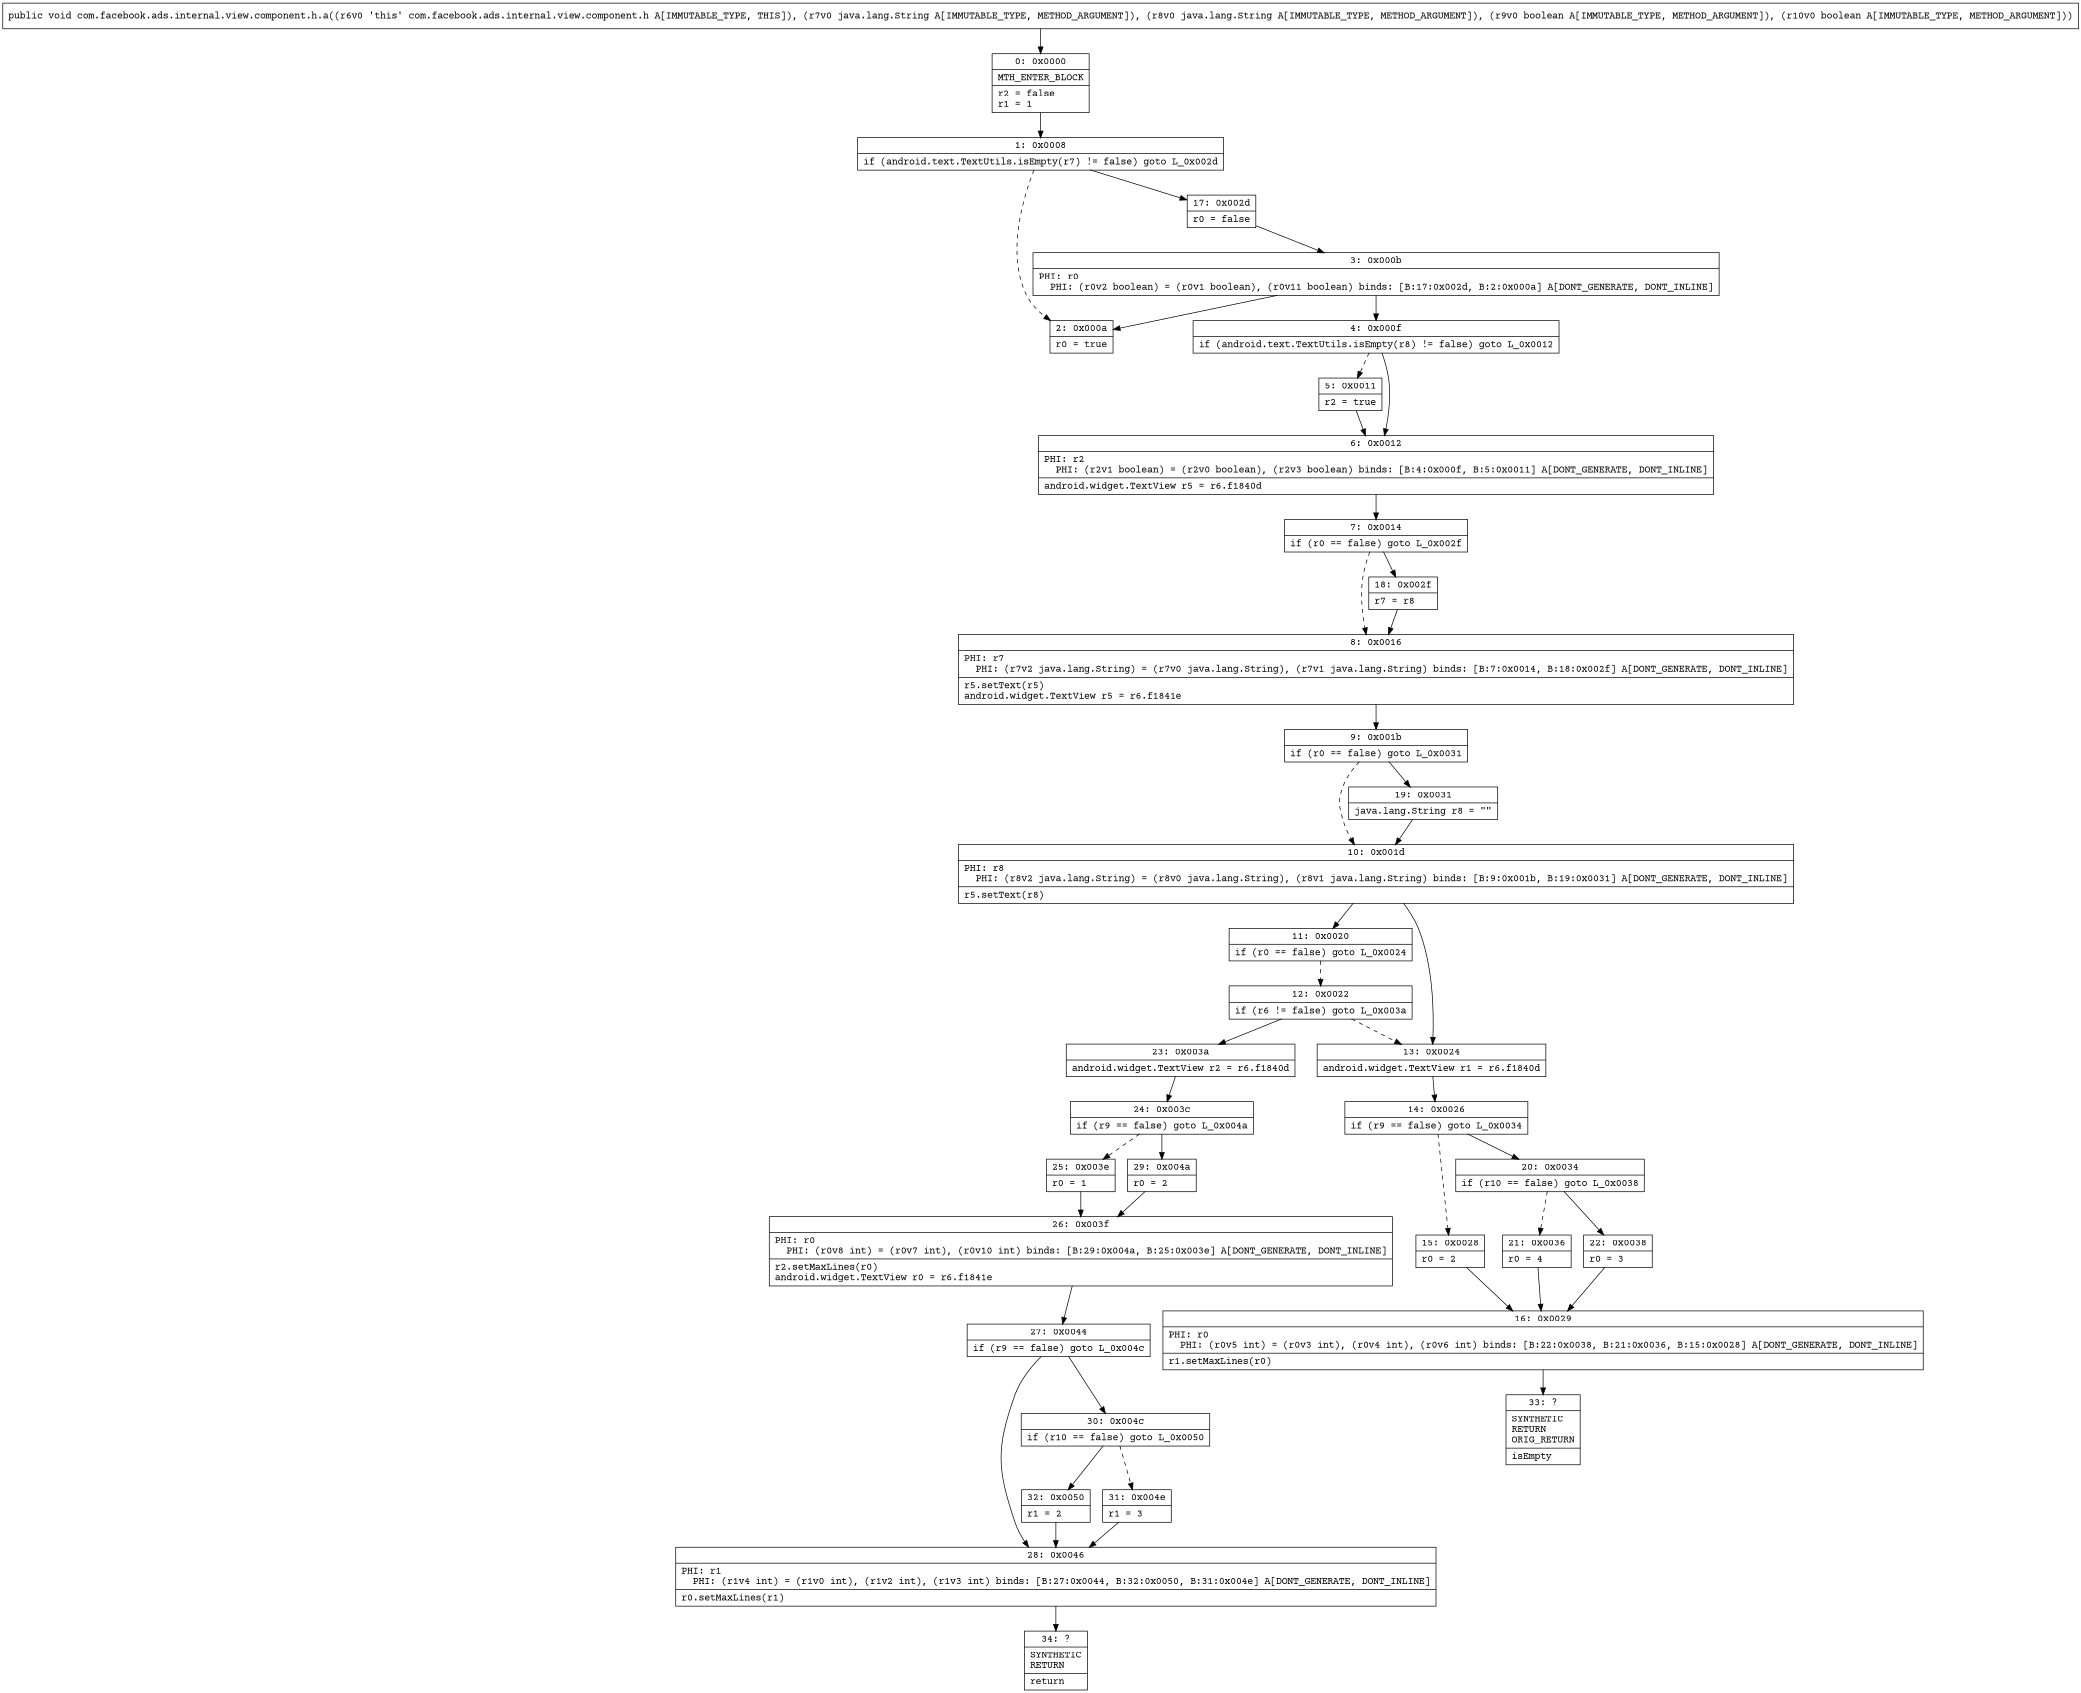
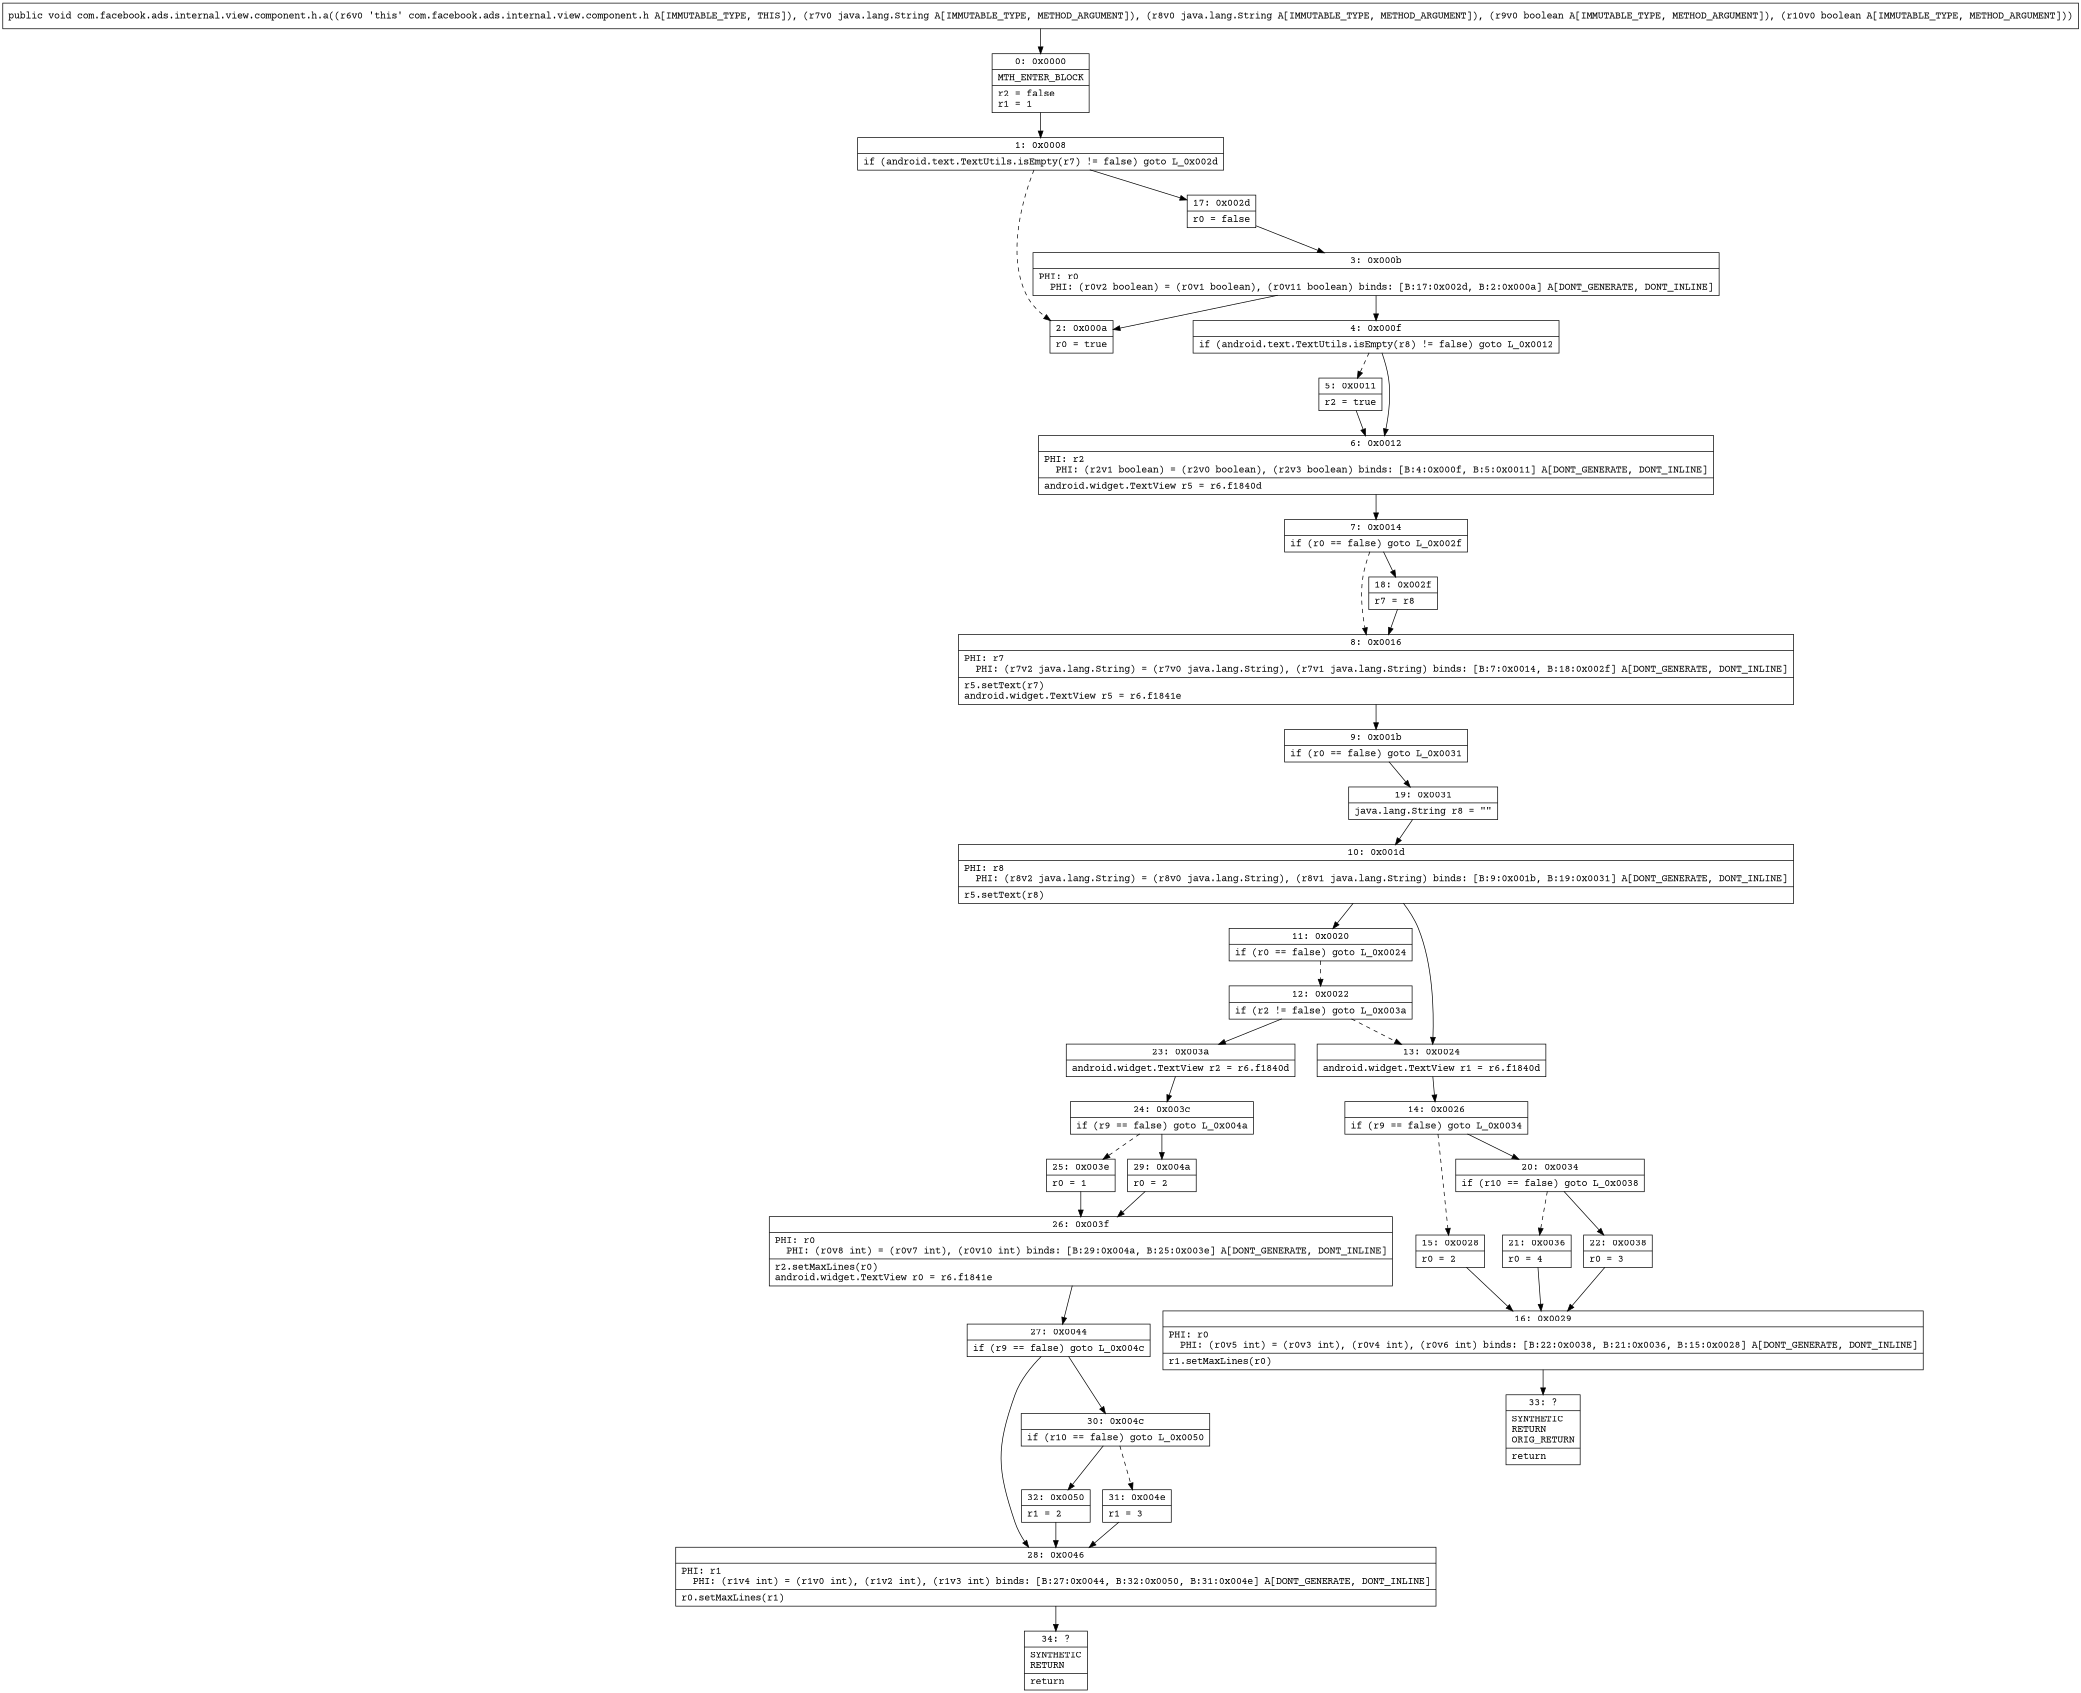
node "8: 0x0016": text "r5.setText(r5)" -> "r5.setText(r7)"
edge "9: 0x001b" -> "10: 0x001d": removed
node "12: 0x0022": text "if (r6 != false) goto L_0x003a" -> "if (r2 != false) goto L_0x003a"
node "33: ?": text "isEmpty" -> "return"
